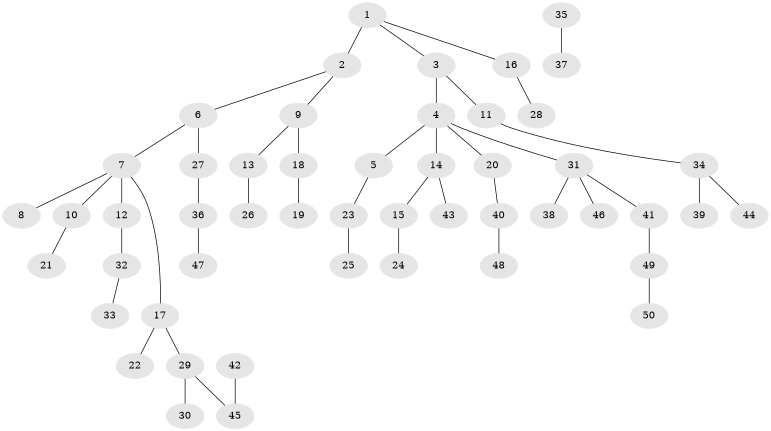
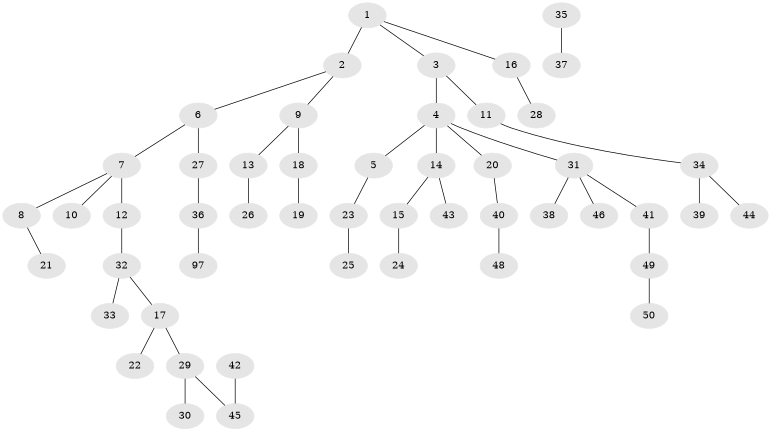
edge "7" -- "17": now "32" -- "17"
edge "10" -- "21": now "8" -- "21"
node "47": label "47" -> "97"
